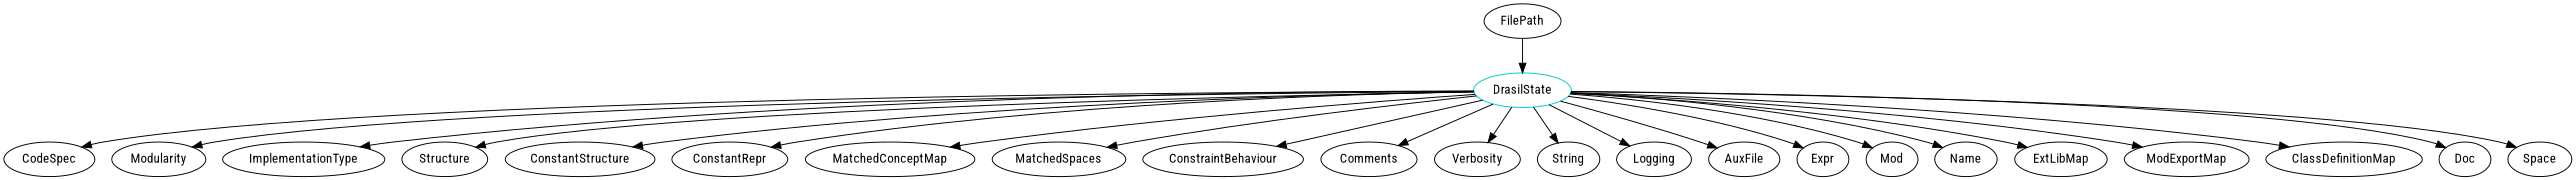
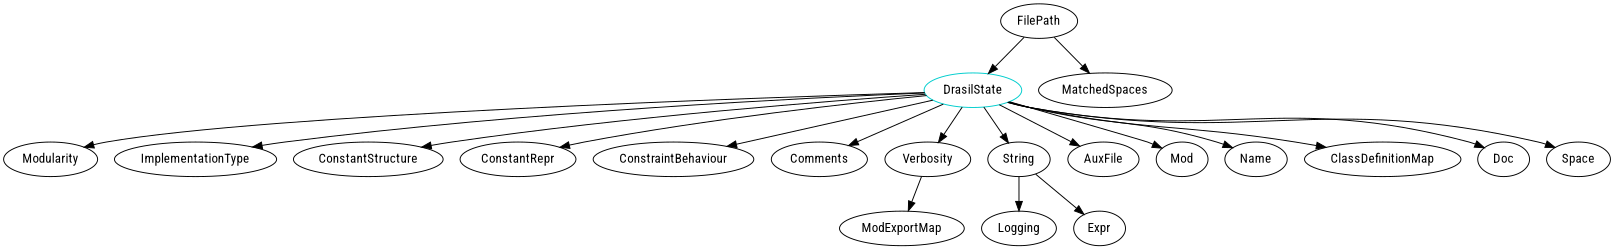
edge "DrasilState" -> "ModExportMap": now "Verbosity" -> "ModExportMap"
edge "DrasilState" -> "Expr": now "String" -> "Expr"
edge "DrasilState" -> "MatchedSpaces": now "FilePath" -> "MatchedSpaces"
edge "DrasilState" -> "Logging": now "String" -> "Logging"
node "CodeSpec": removed
node "Structure": removed
node "MatchedConceptMap": removed
node "ExtLibMap": removed
